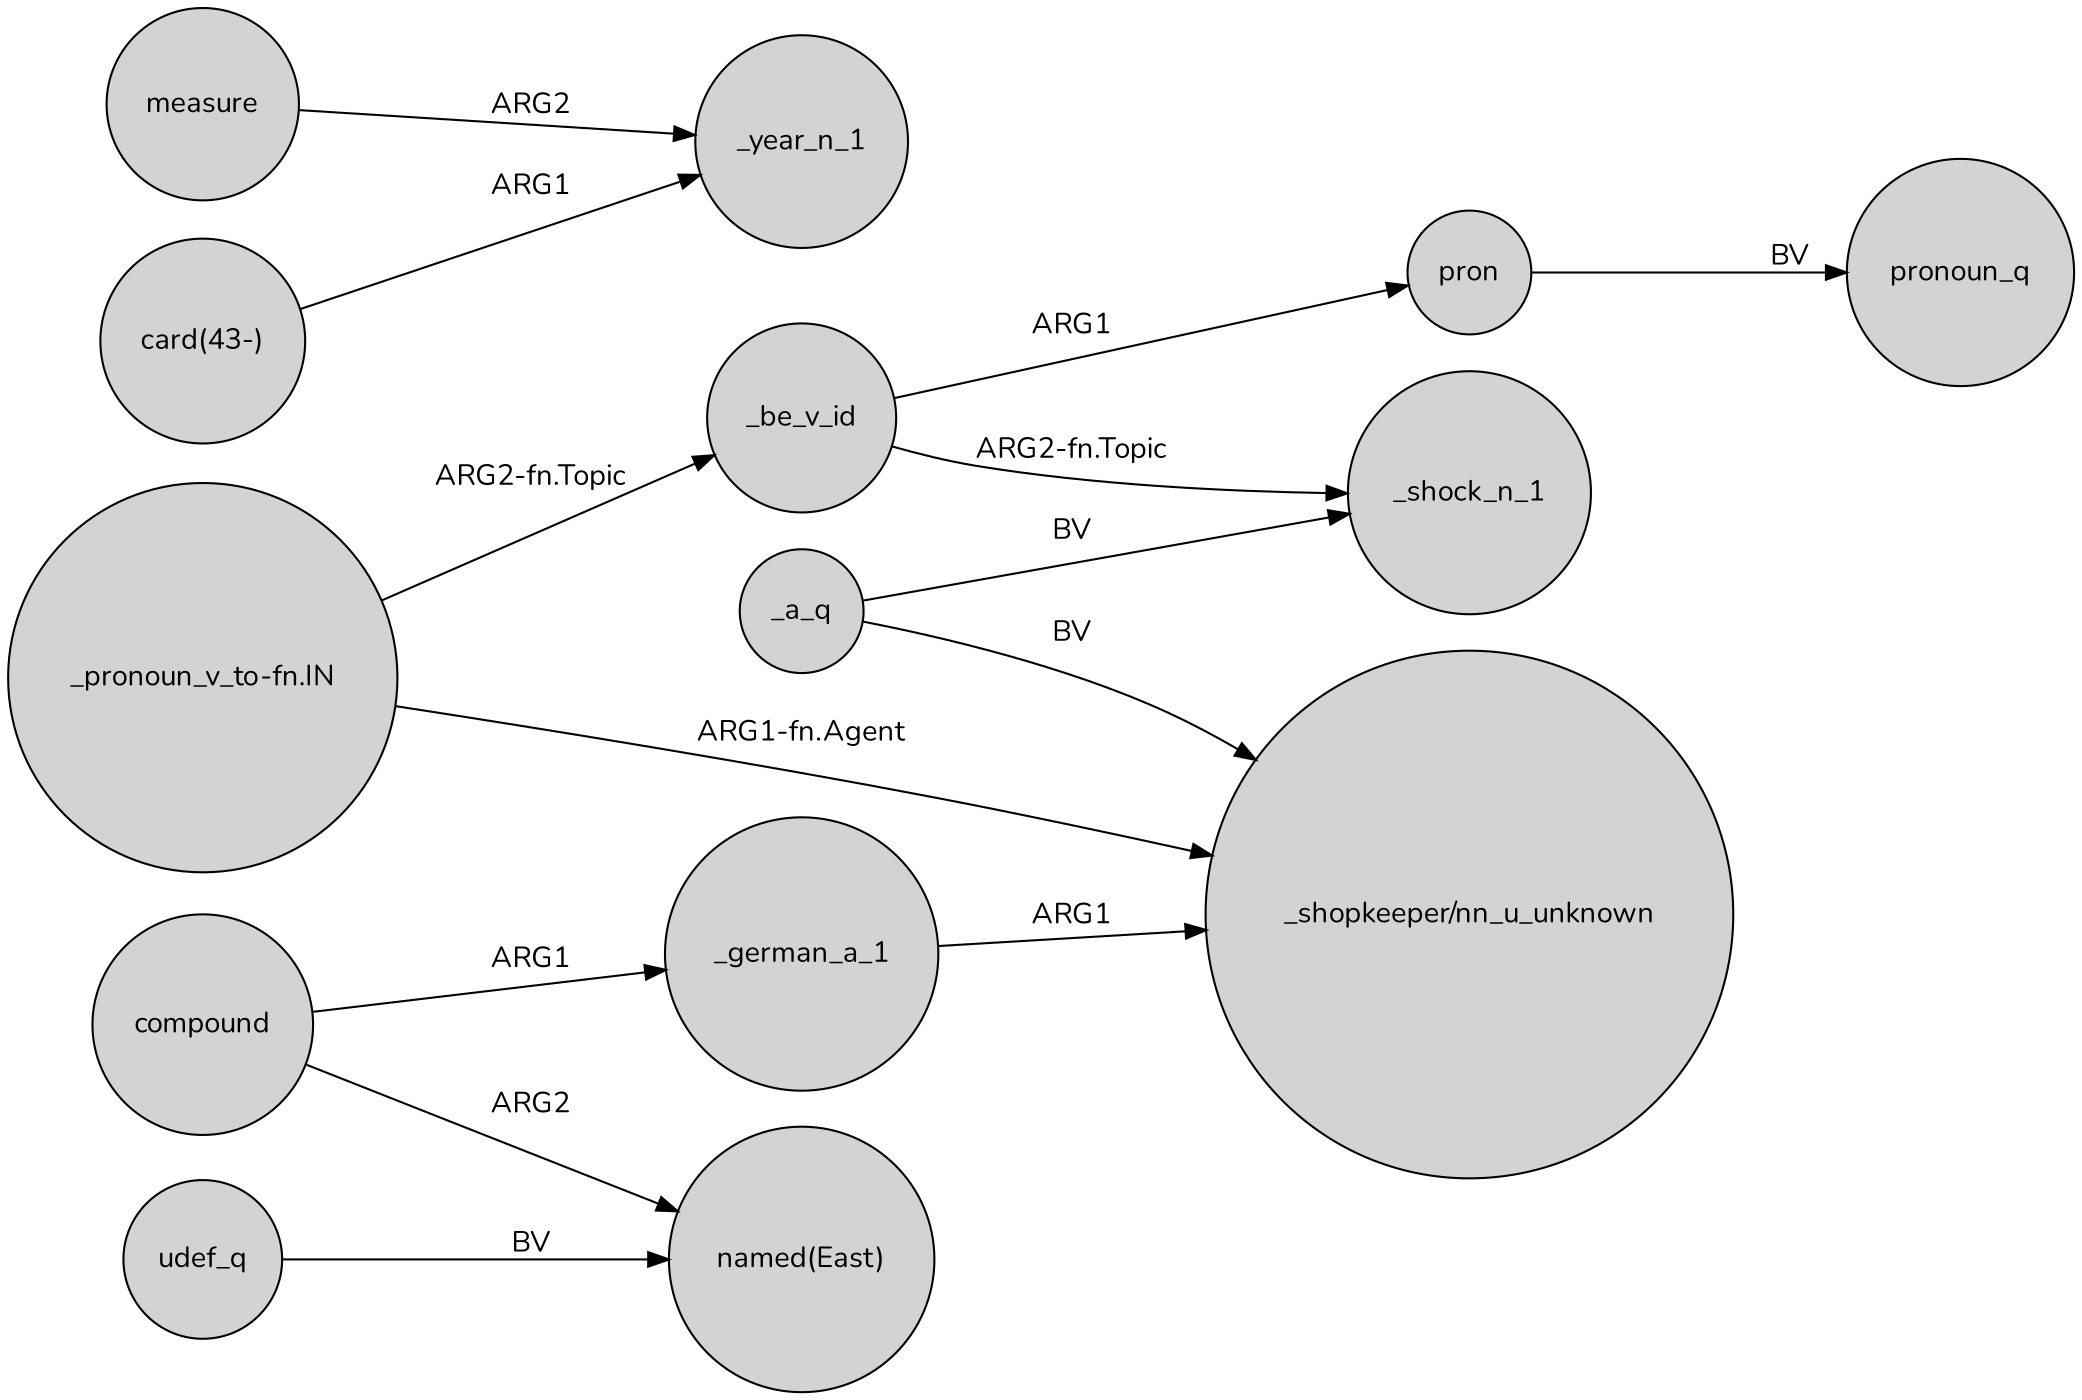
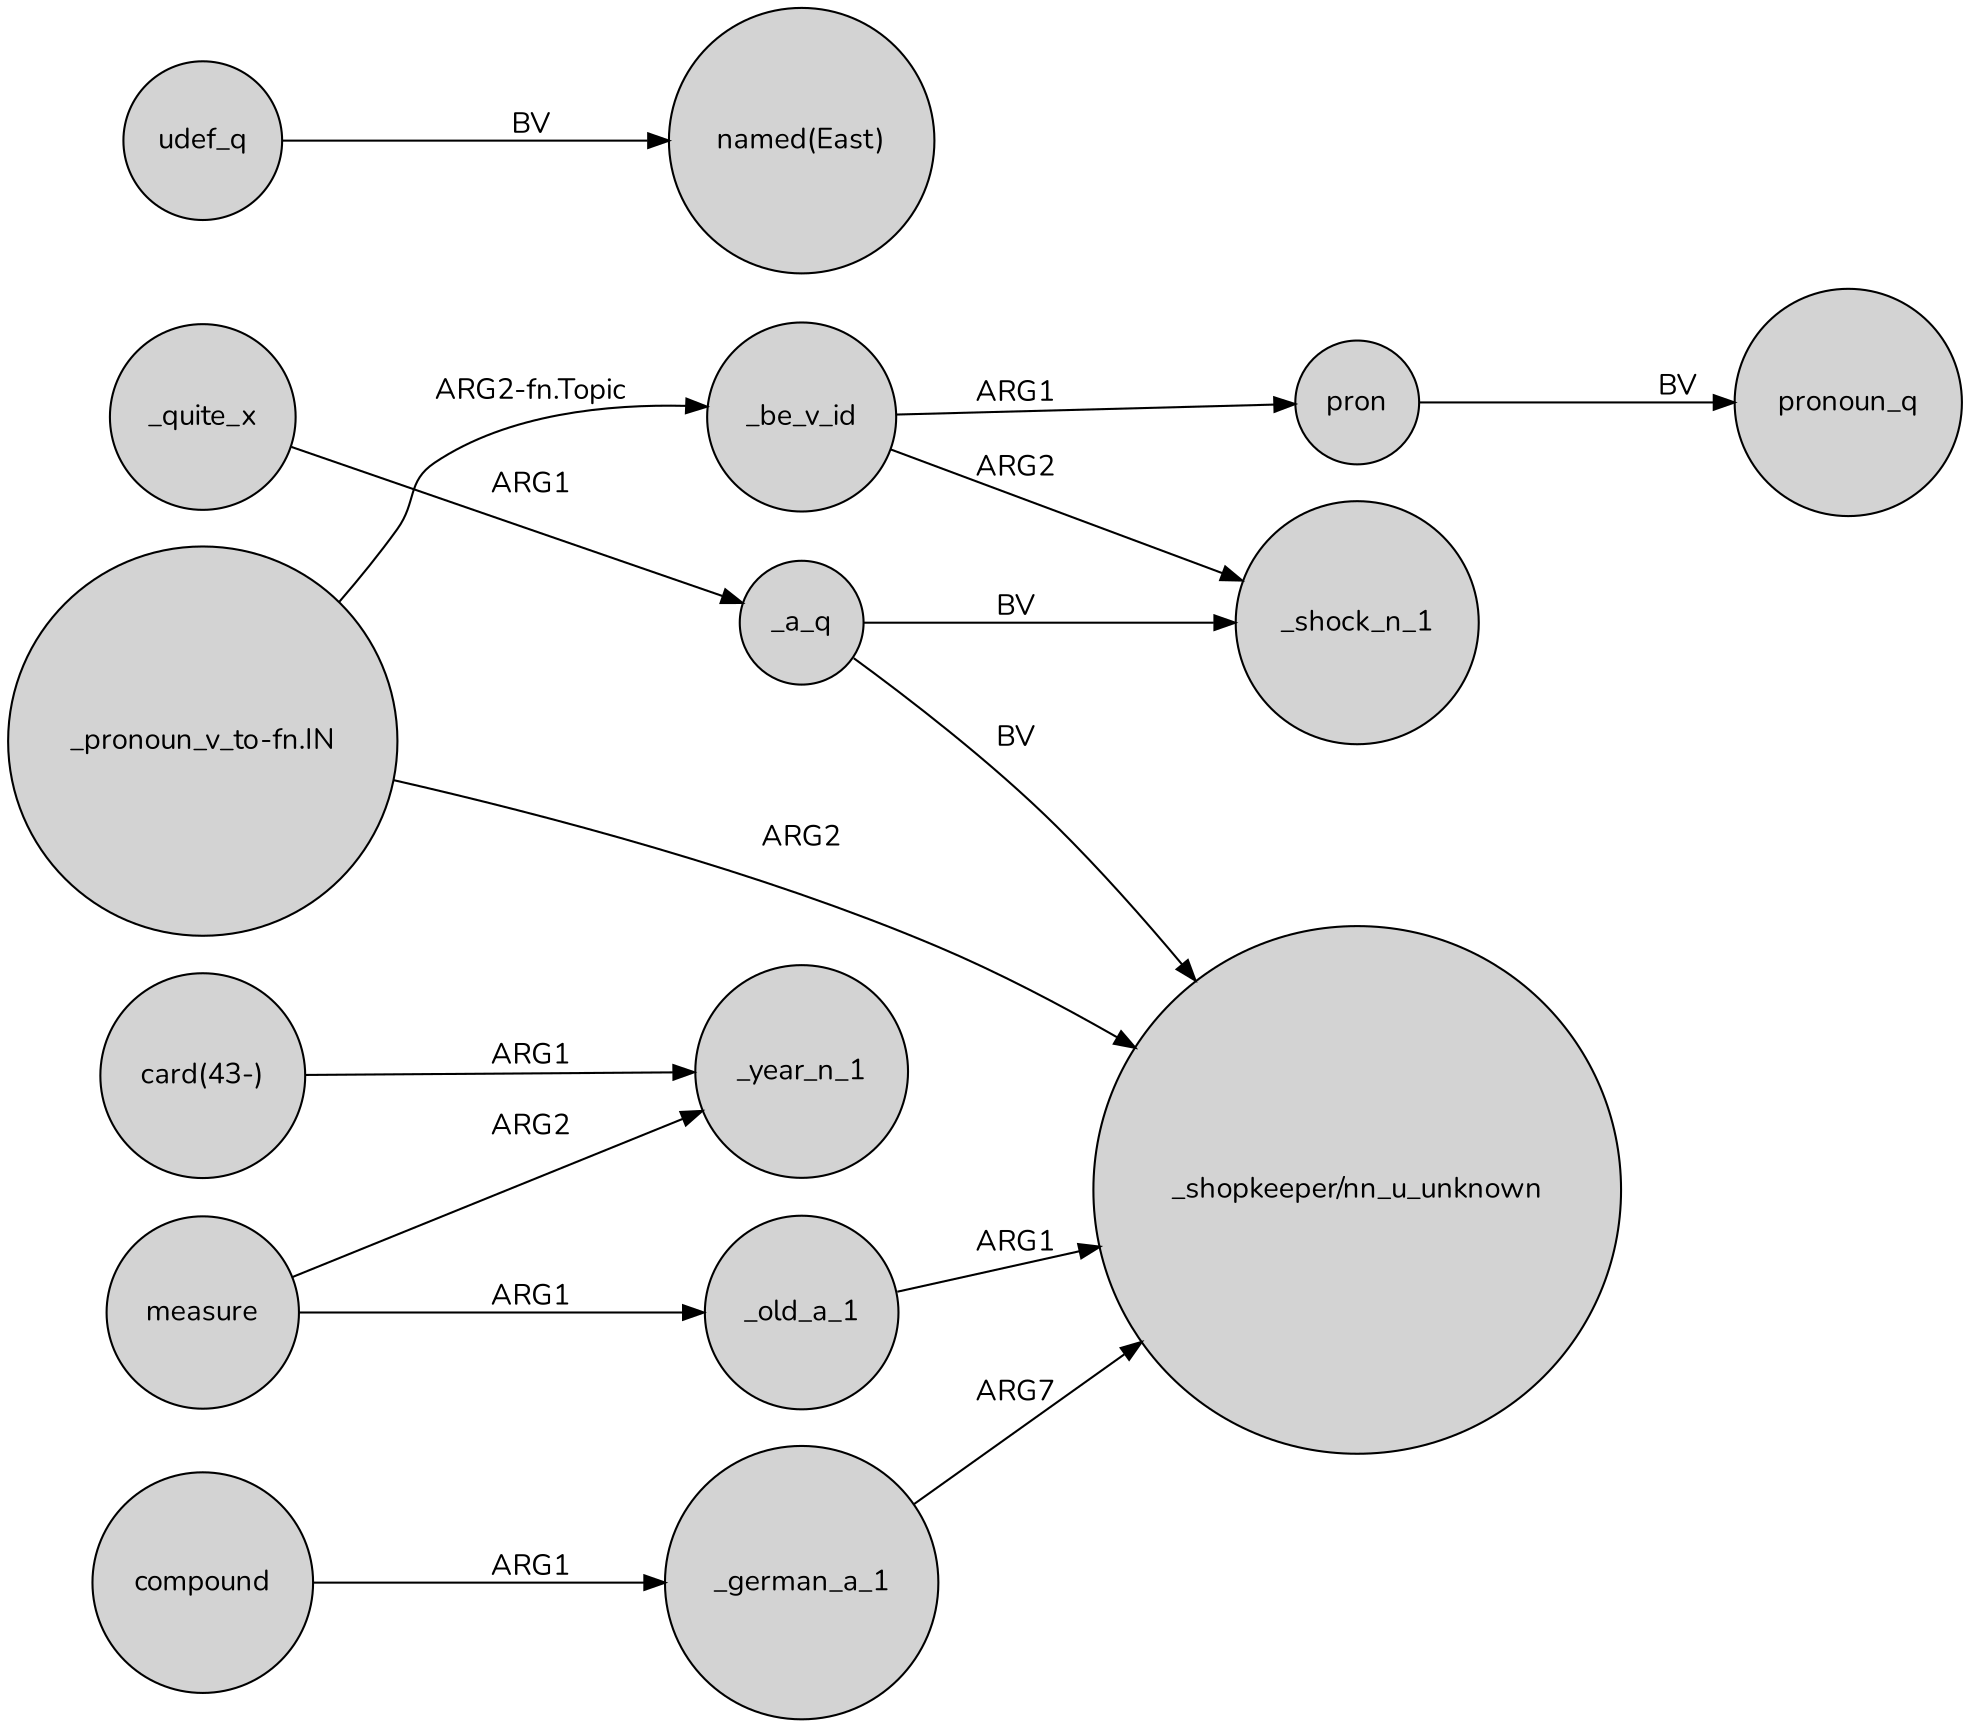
node "_quite_x": added
edge "_be_v_id" -> "_shock_n_1": label "ARG2-fn.Topic" -> "ARG2"
edge "_pronoun_v_to-fn.IN" -> "_shopkeeper/nn_u_unknown": label "ARG1-fn.Agent" -> "ARG2"
edge "_german_a_1" -> "_shopkeeper/nn_u_unknown": label "ARG1" -> "ARG7"
edge "compound" -> "named(East)": removed, label "ARG2"
node "_old_a_1": added
